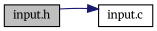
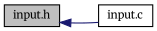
edge "input.h" -> "input.c": reversed
